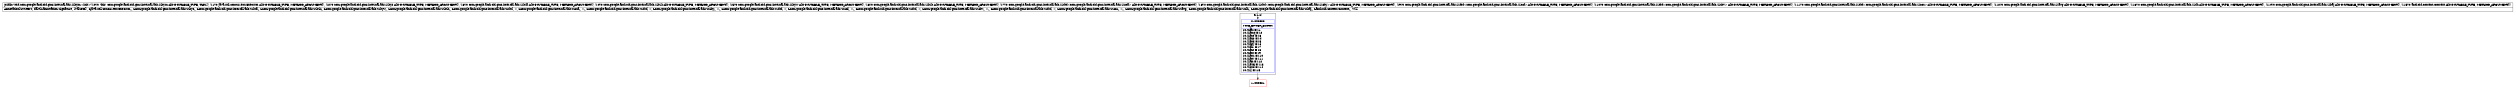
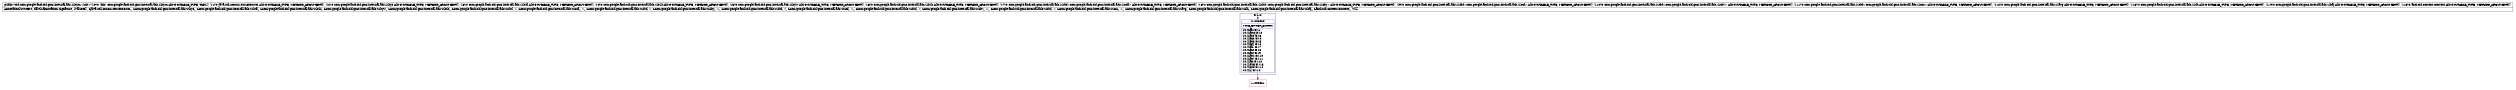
node "0: 0x0000": text "r0.zzlj = r15" -> "r0.zzlj = r14"
